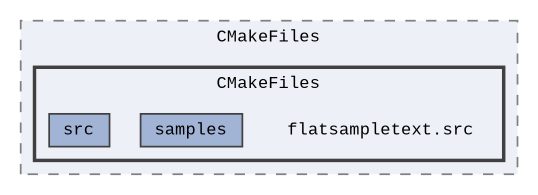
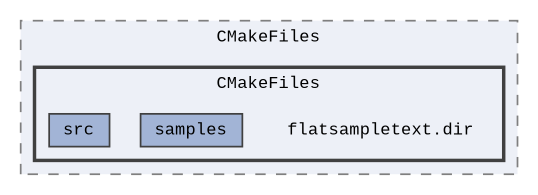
node "flatsampletext.src": label "flatsampletext.src" -> "flatsampletext.dir"
